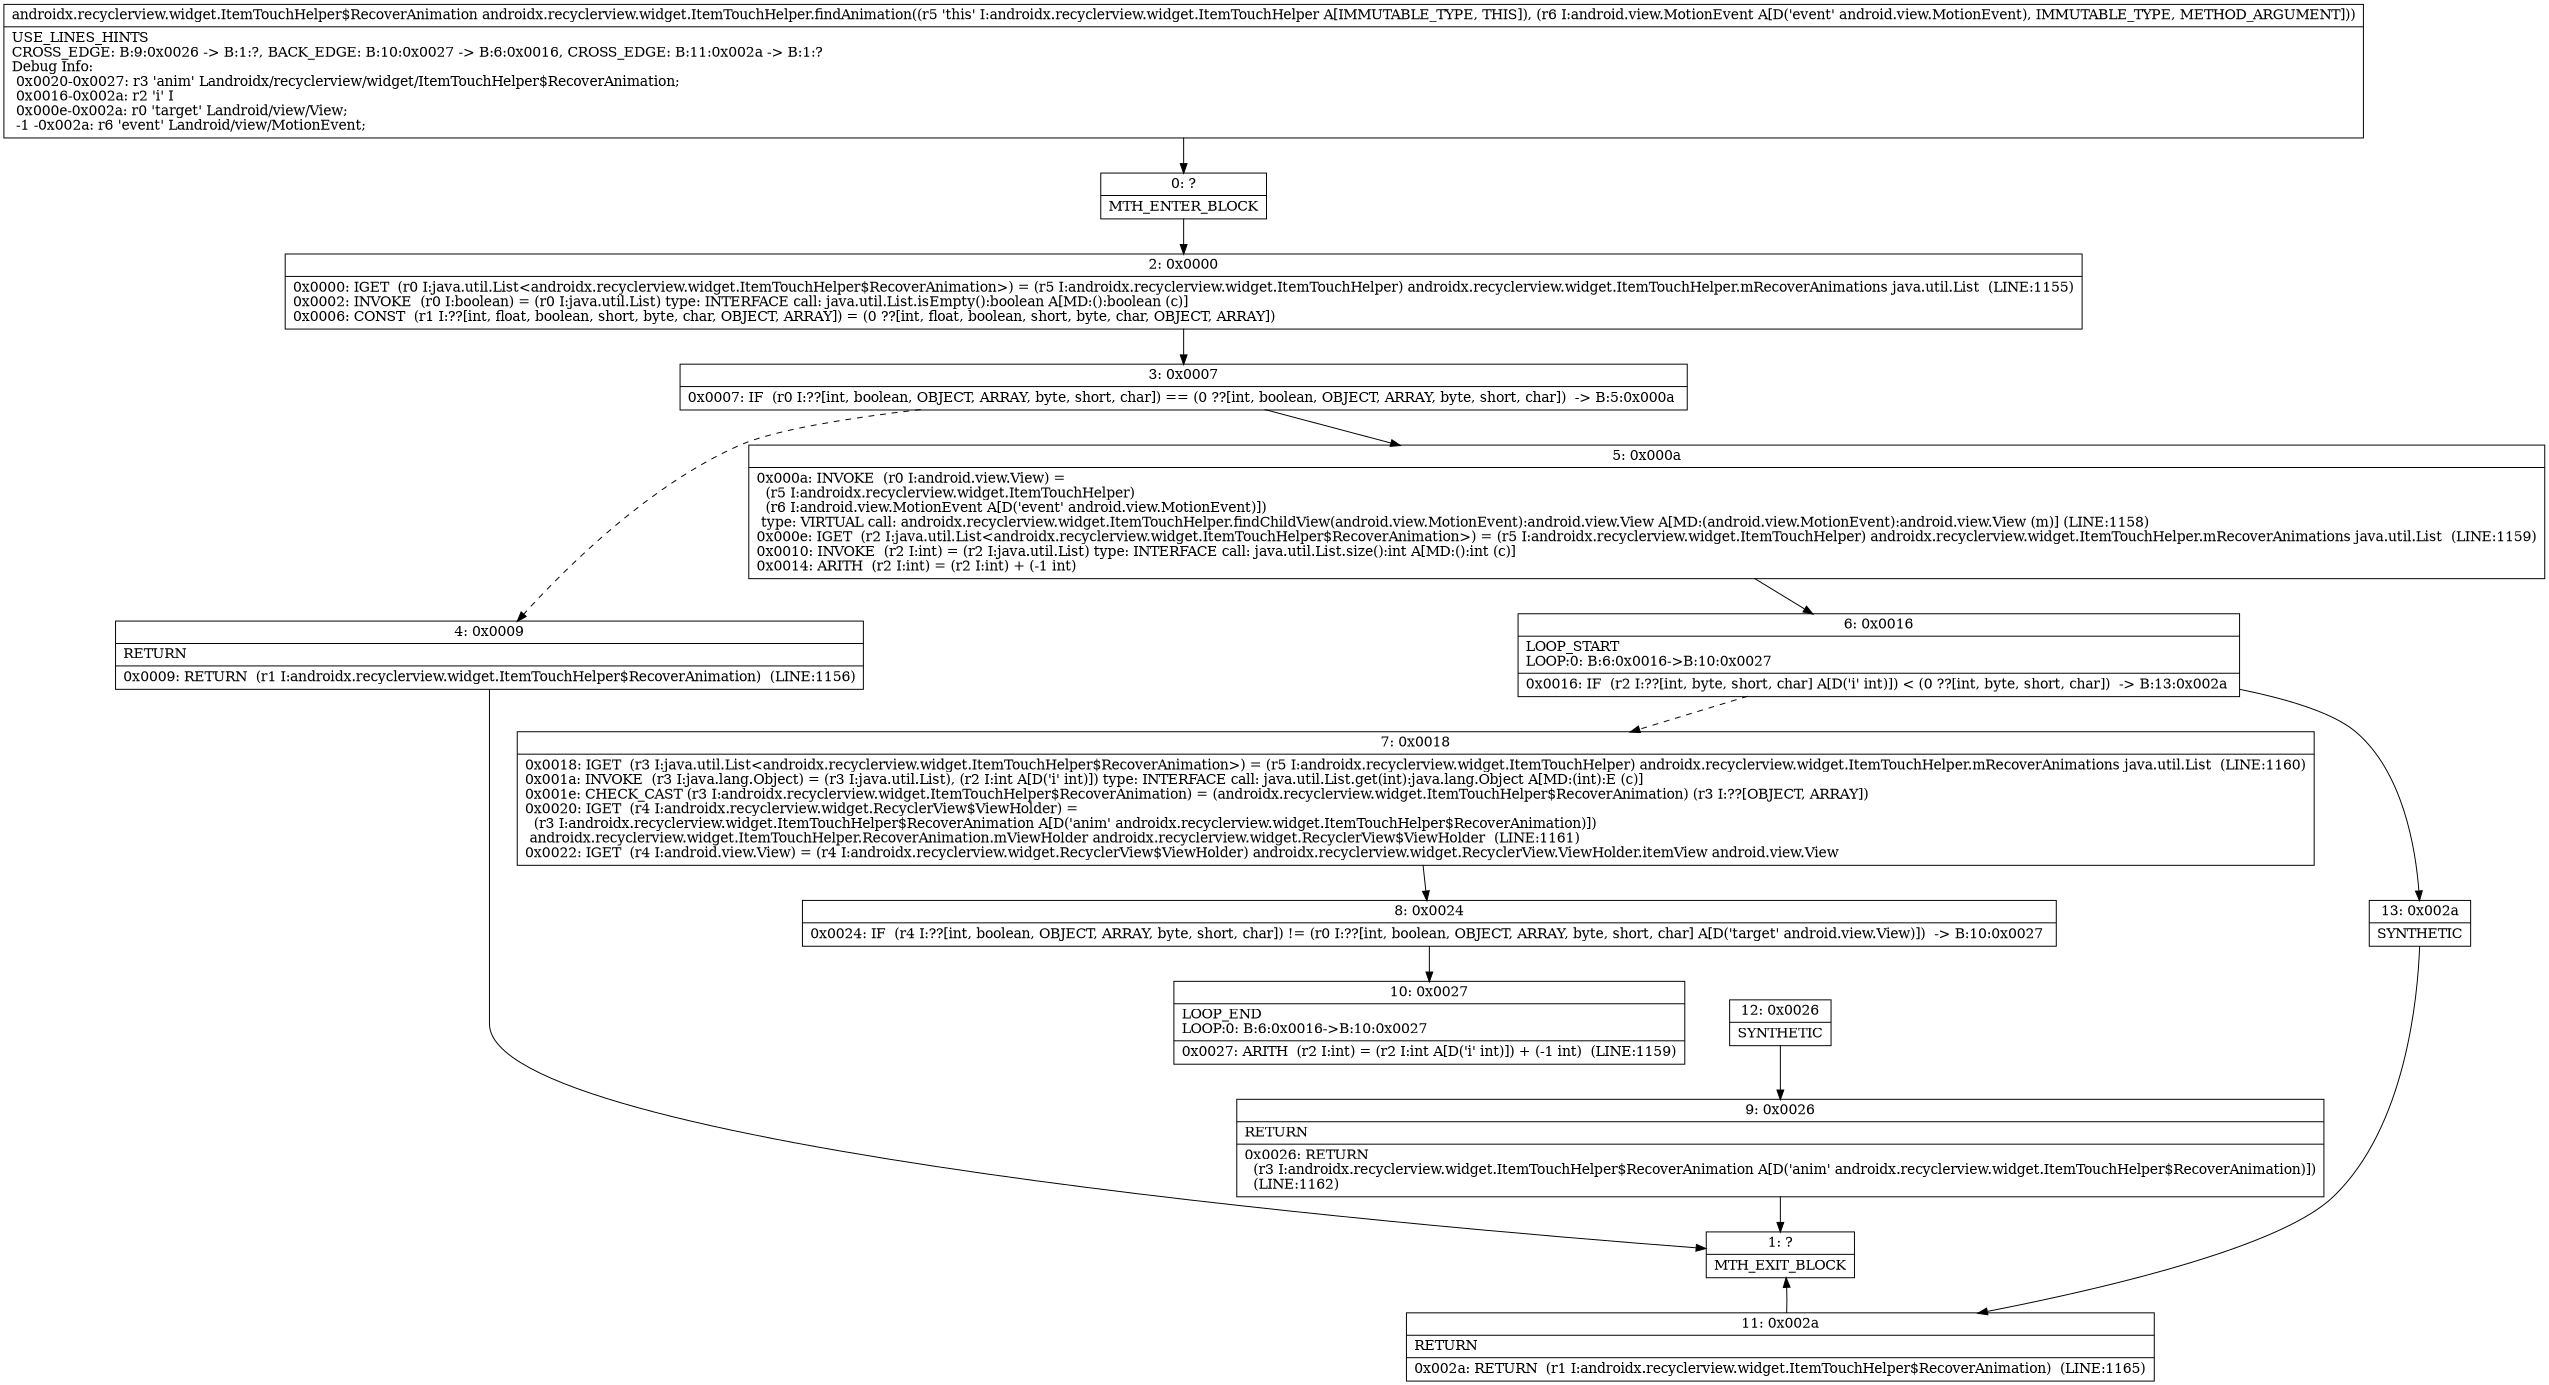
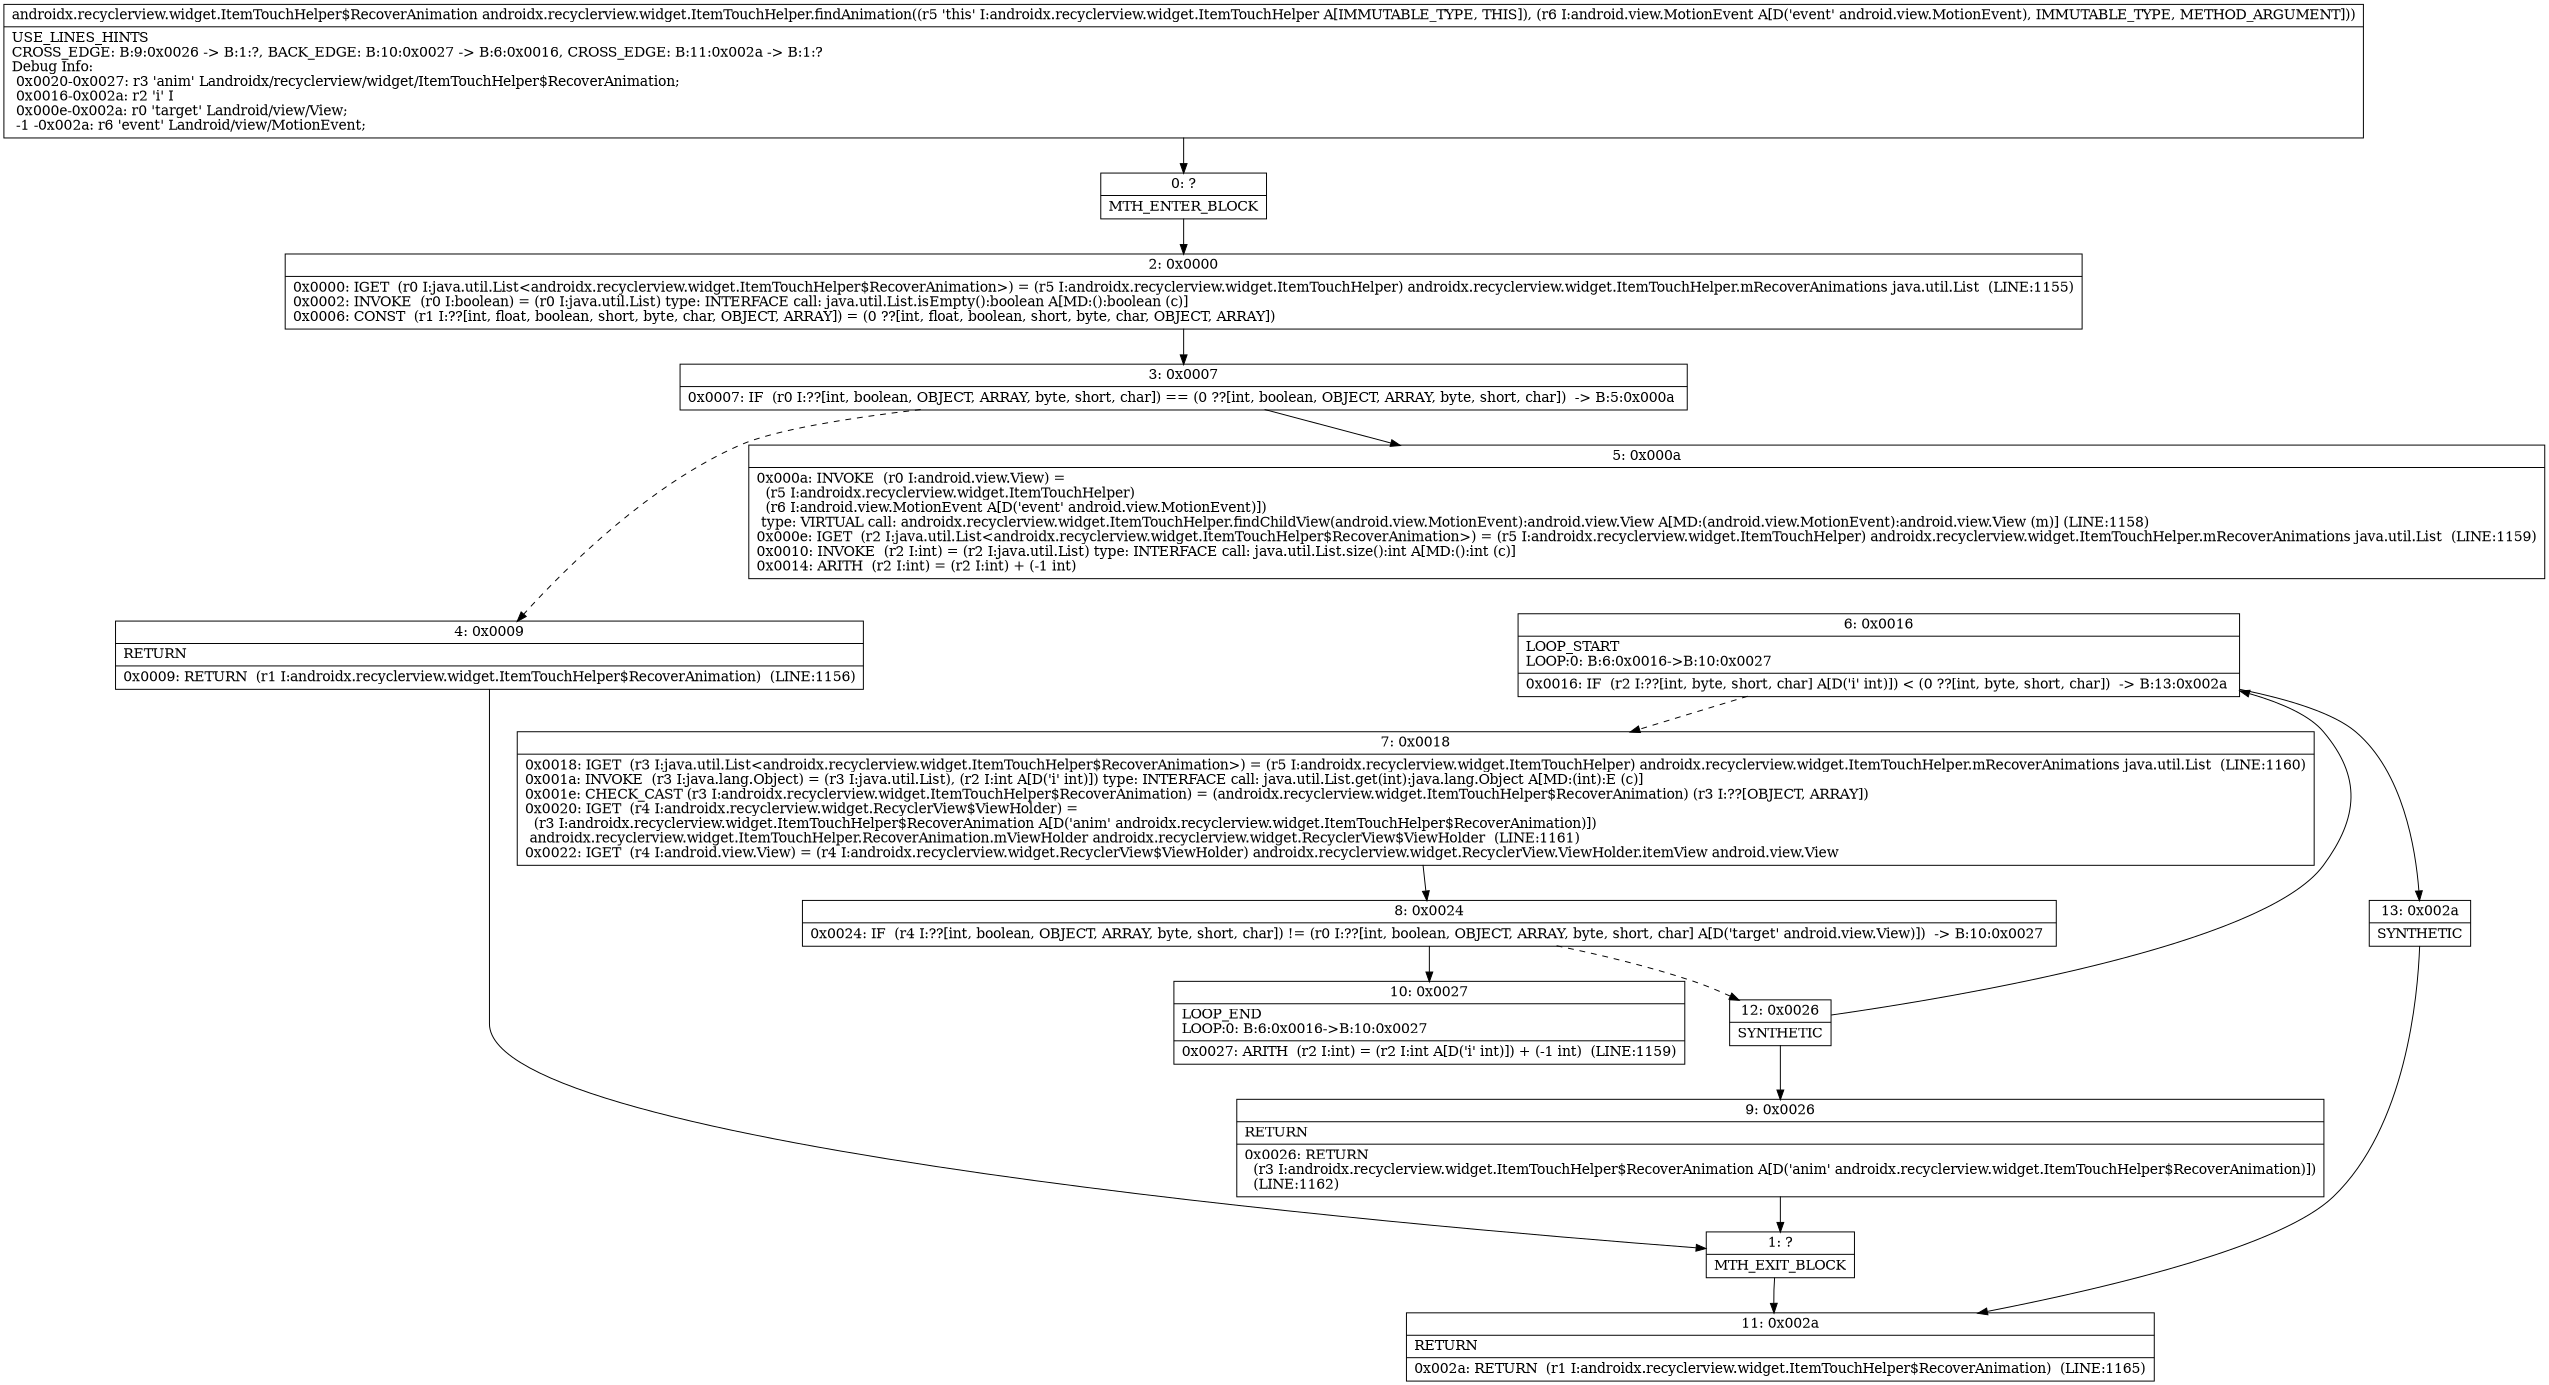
edge "5: 0x000a" -> "6: 0x0016": now "12: 0x0026" -> "6: 0x0016"
edge "8: 0x0024" -> "12: 0x0026": added
edge "11: 0x002a" -> "1: ?": reversed
